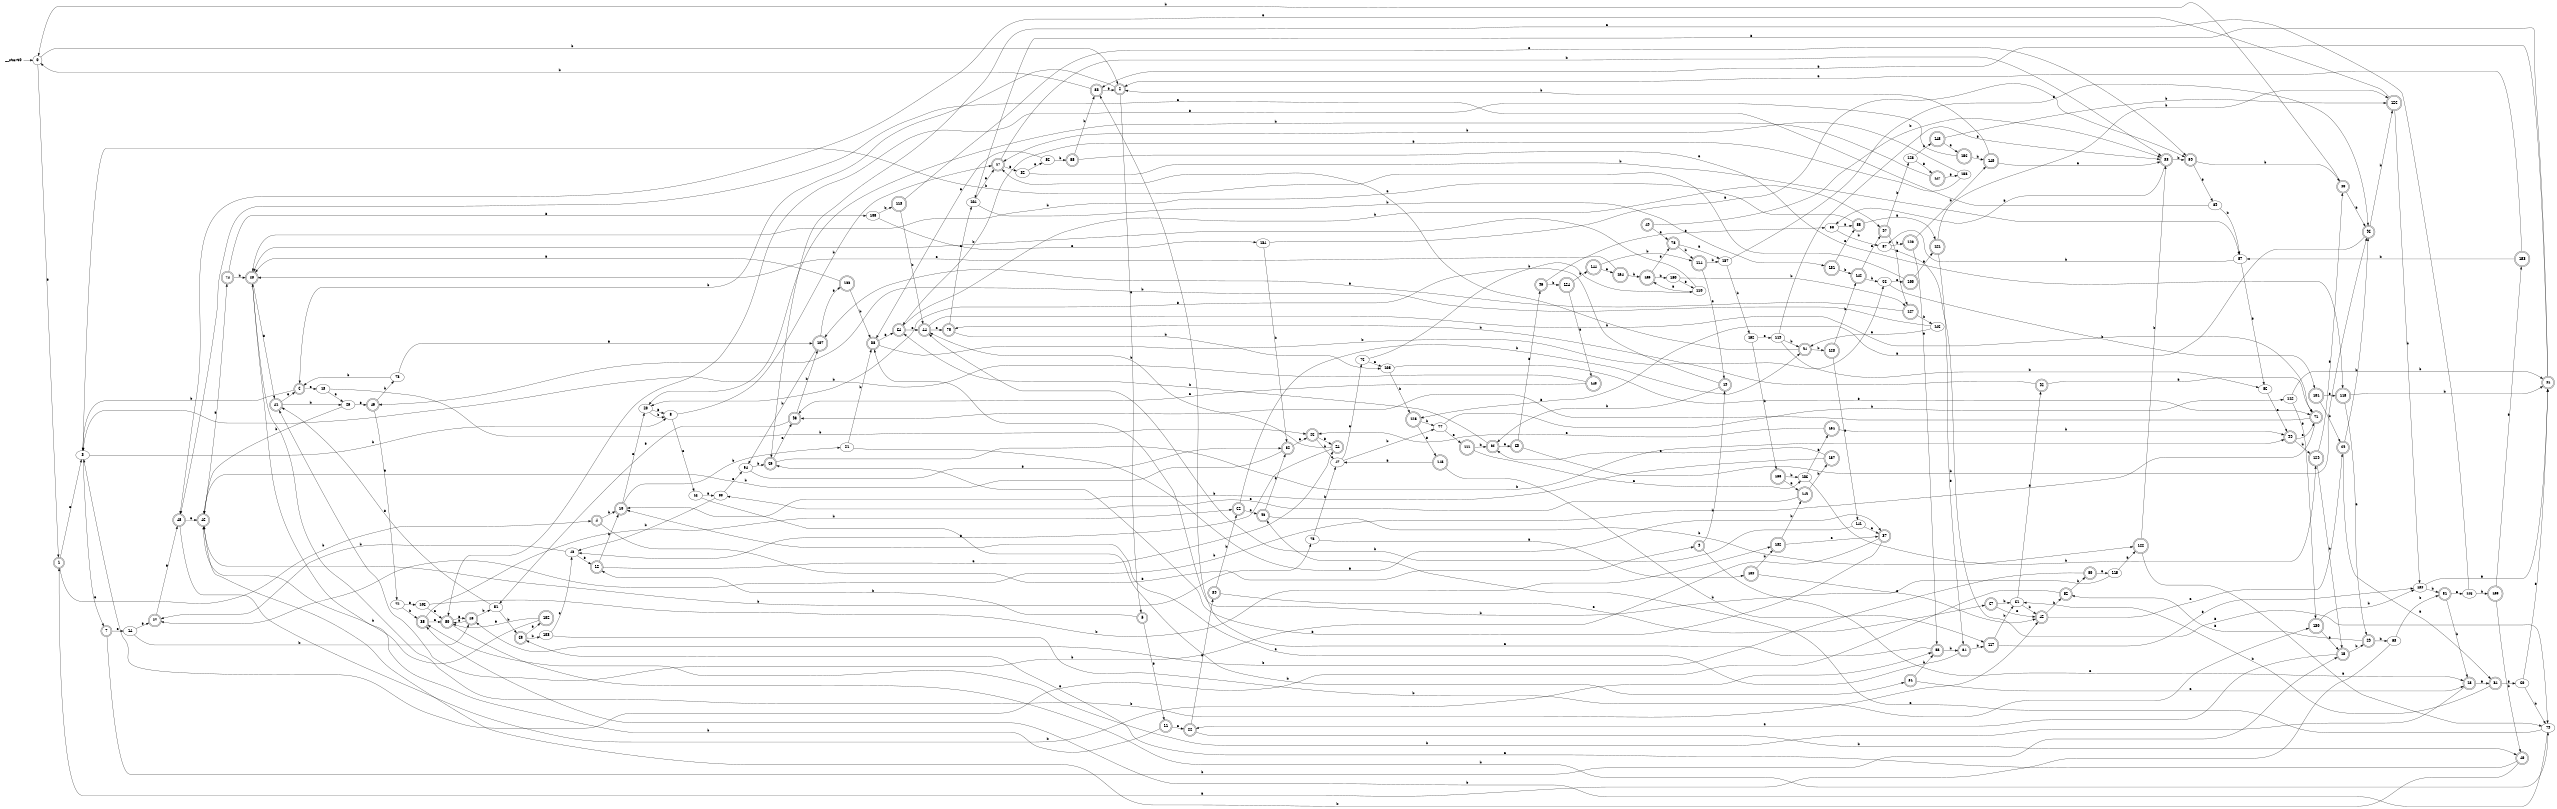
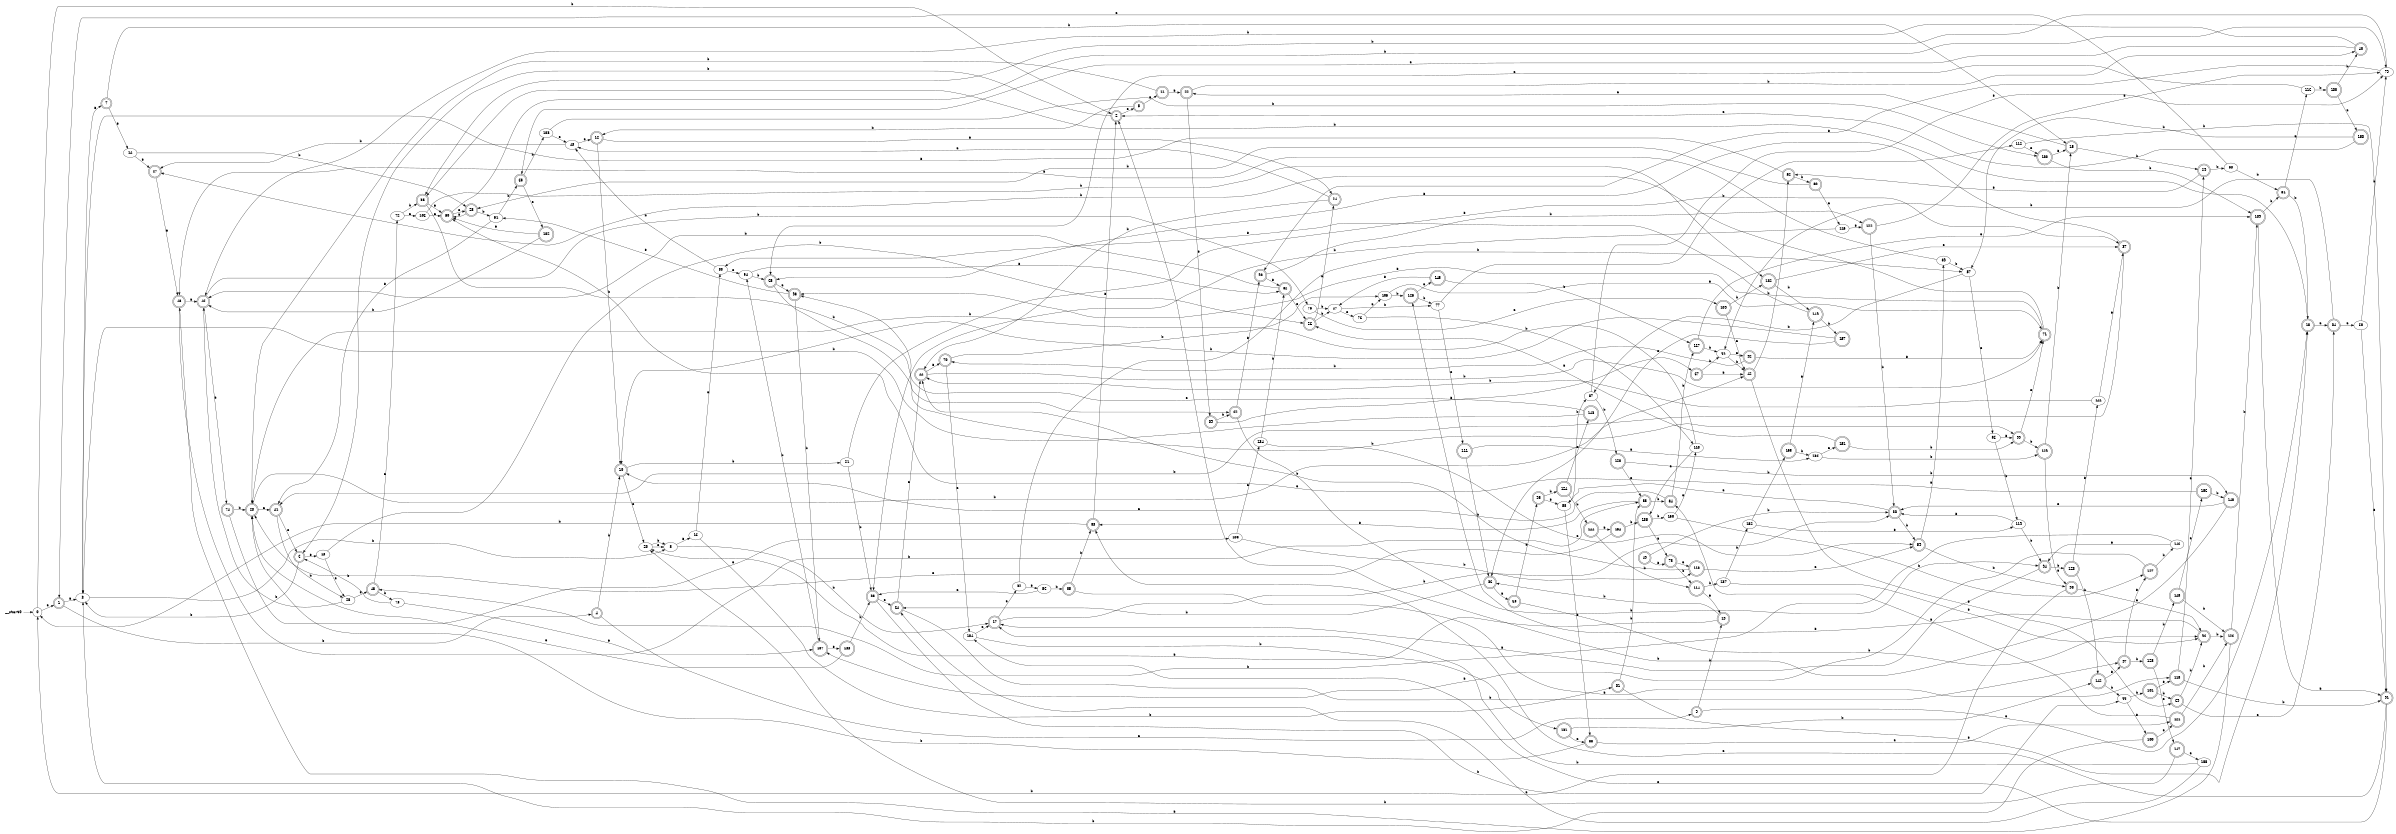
node "128": shape ellipse -> doublecircle
edge "78" -> "137": now "78" -> "113"
edge "119" -> "86": reversed
node "139": shape ellipse -> doublecircle
